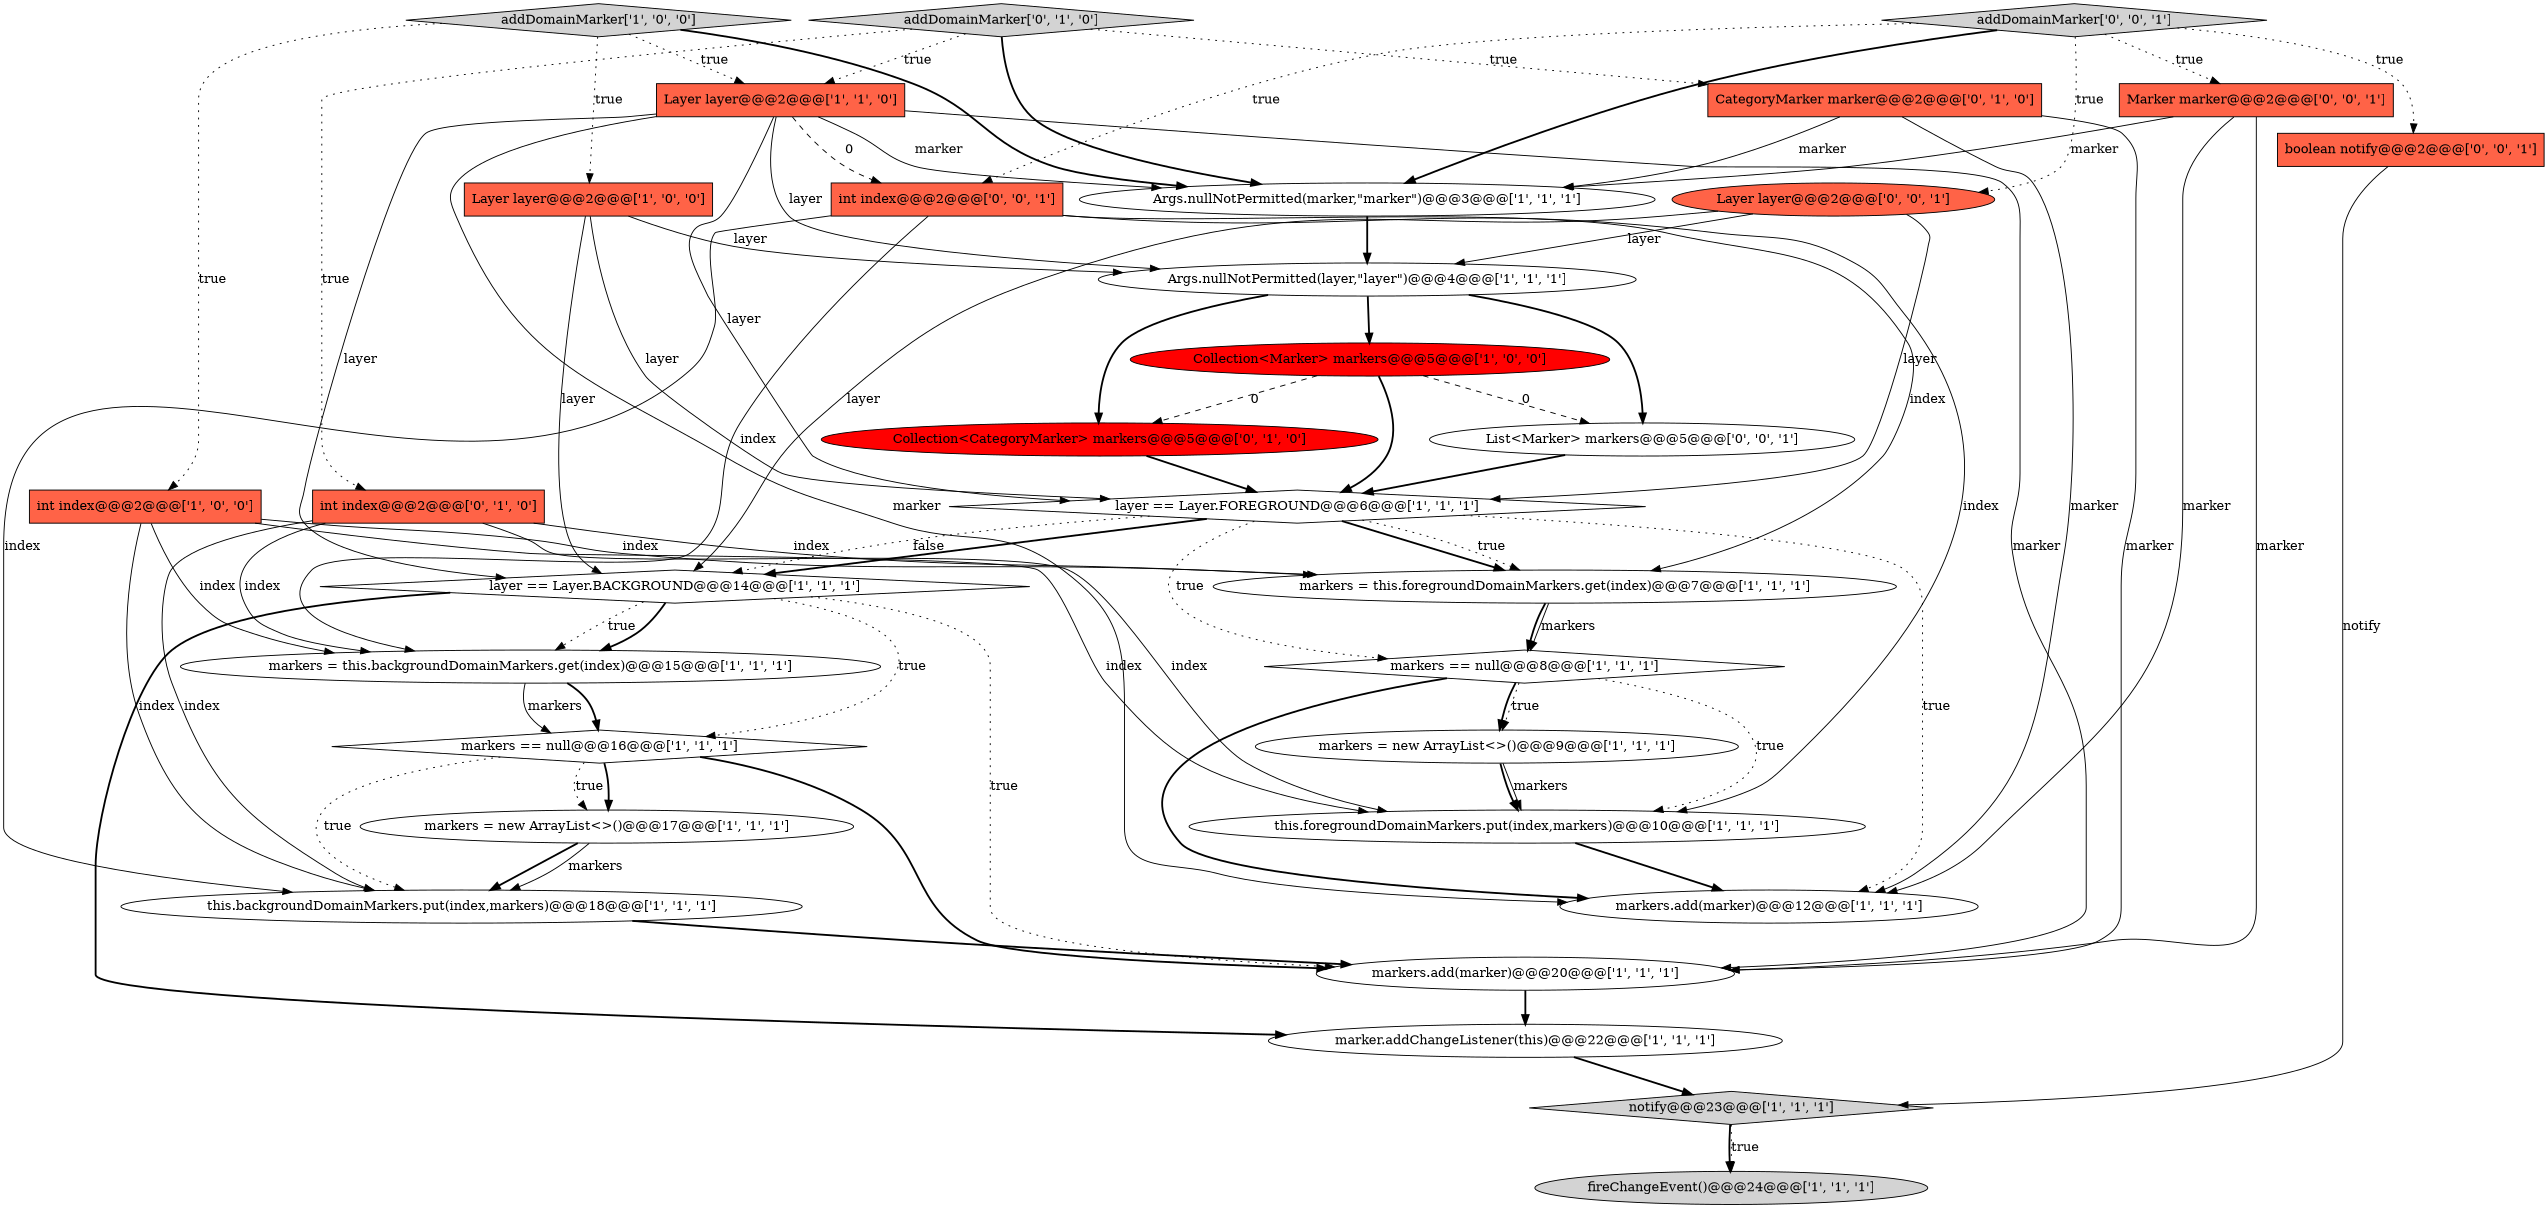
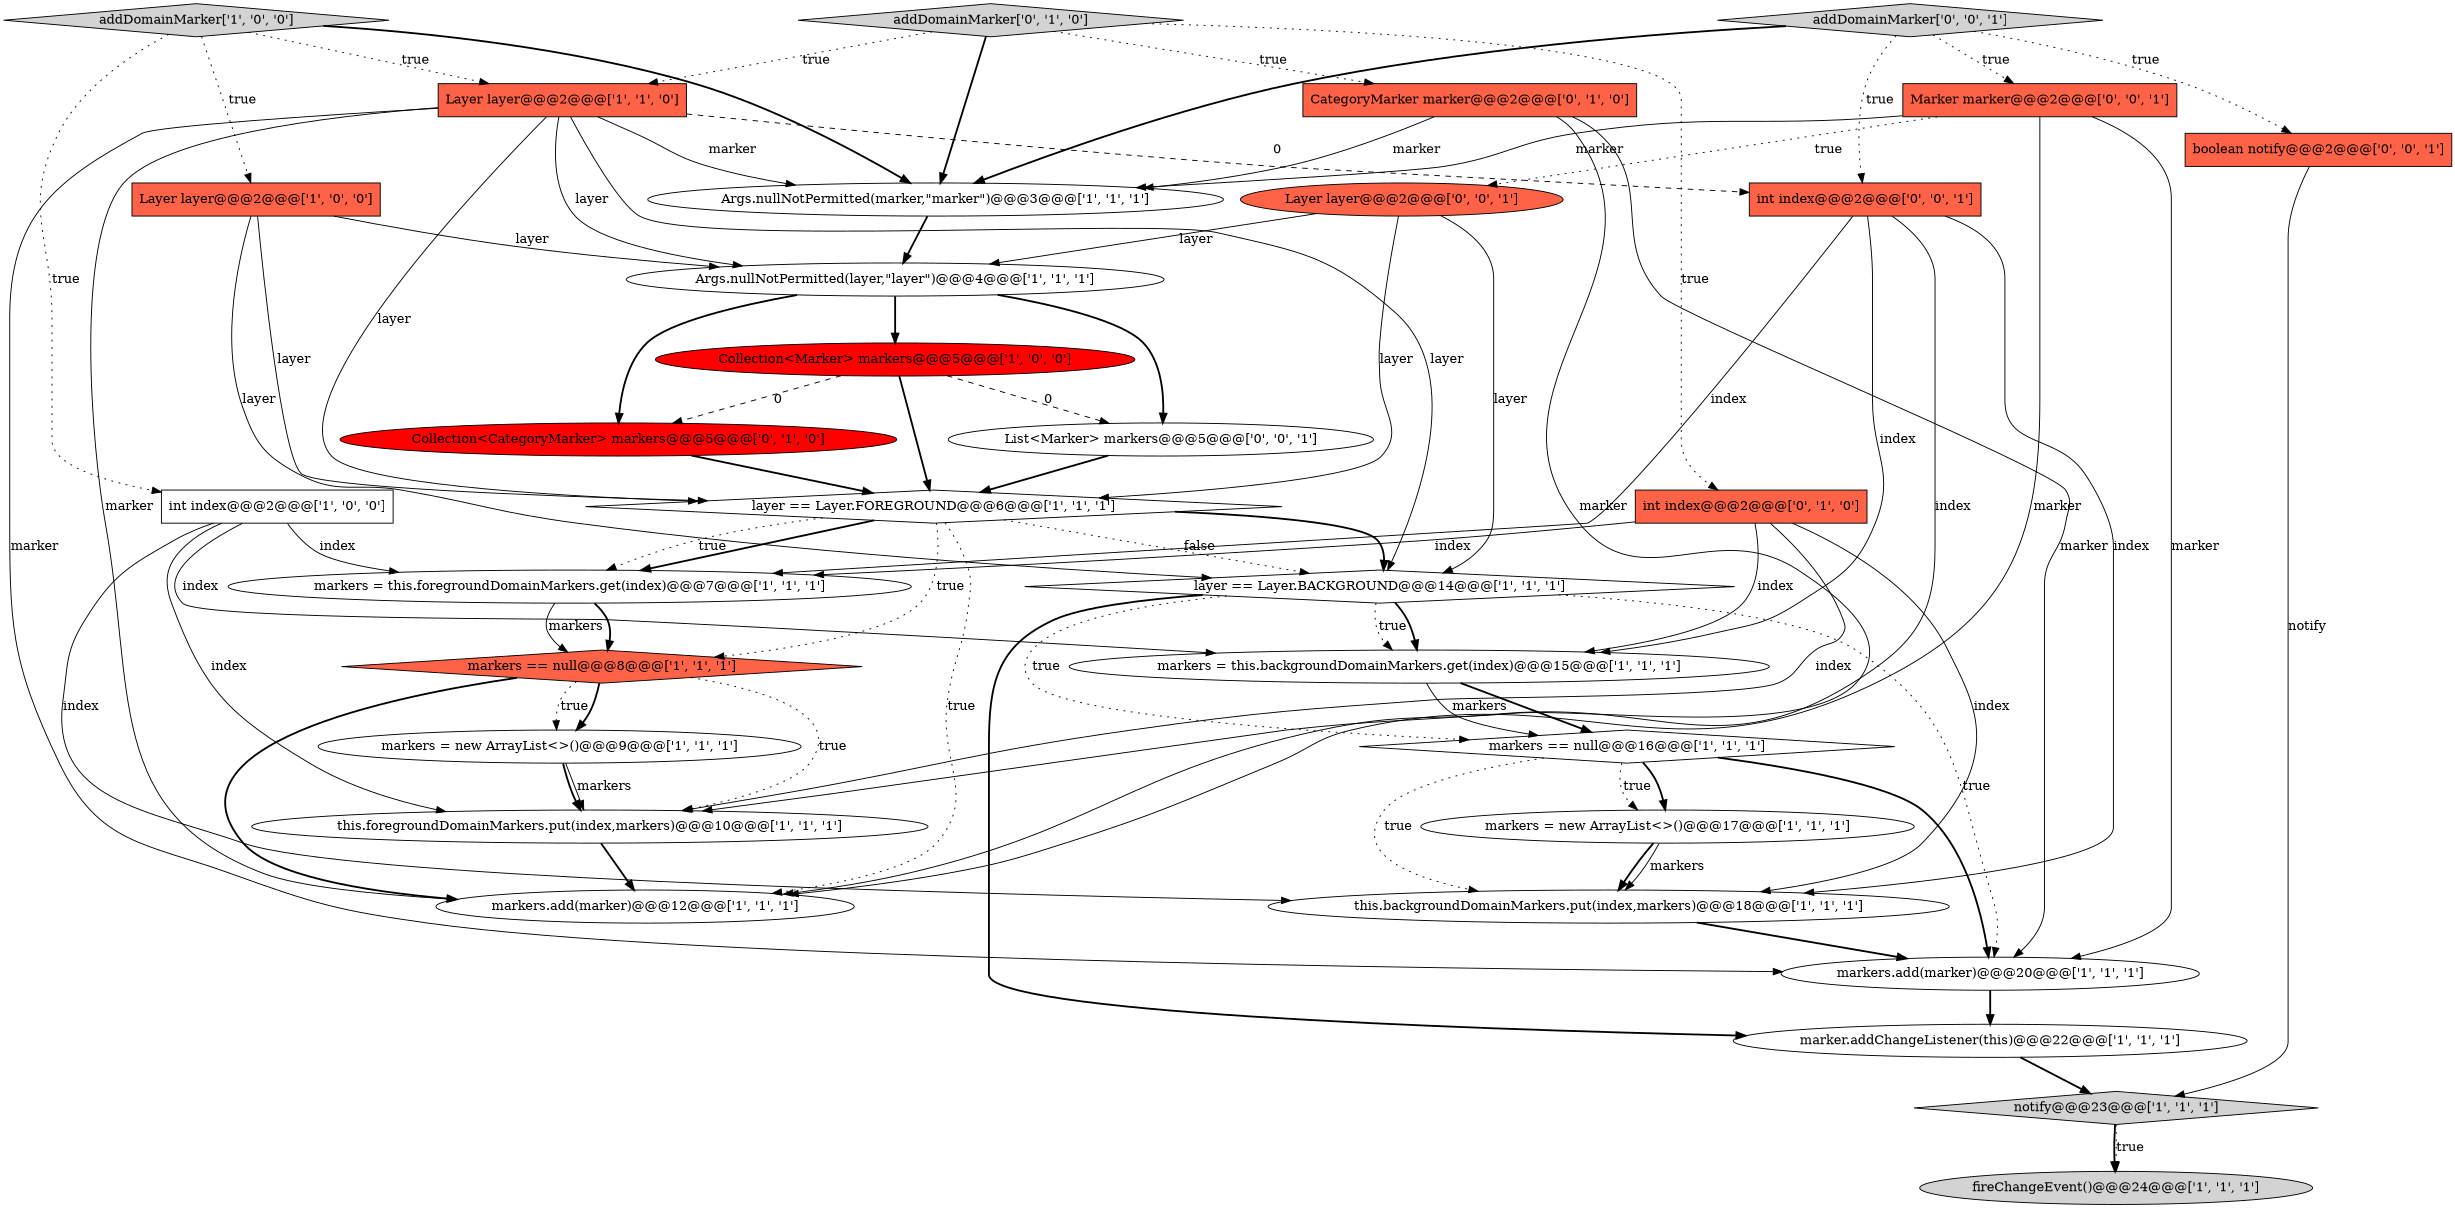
edge "addDomainMarker['0', '0', '1']" -> "Layer layer@@@2@@@['0', '0', '1']": now "Marker marker@@@2@@@['0', '0', '1']" -> "Layer layer@@@2@@@['0', '0', '1']"
node "int index@@@2@@@['1', '0', '0']": fillcolor tomato -> white
node "markers == null@@@8@@@['1', '1', '1']": fillcolor white -> tomato
